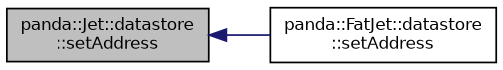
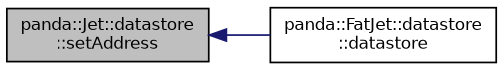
node "panda::FatJet::datastore ::setAddress": label "panda::FatJet::datastore ::setAddress" -> "panda::FatJet::datastore ::datastore"
